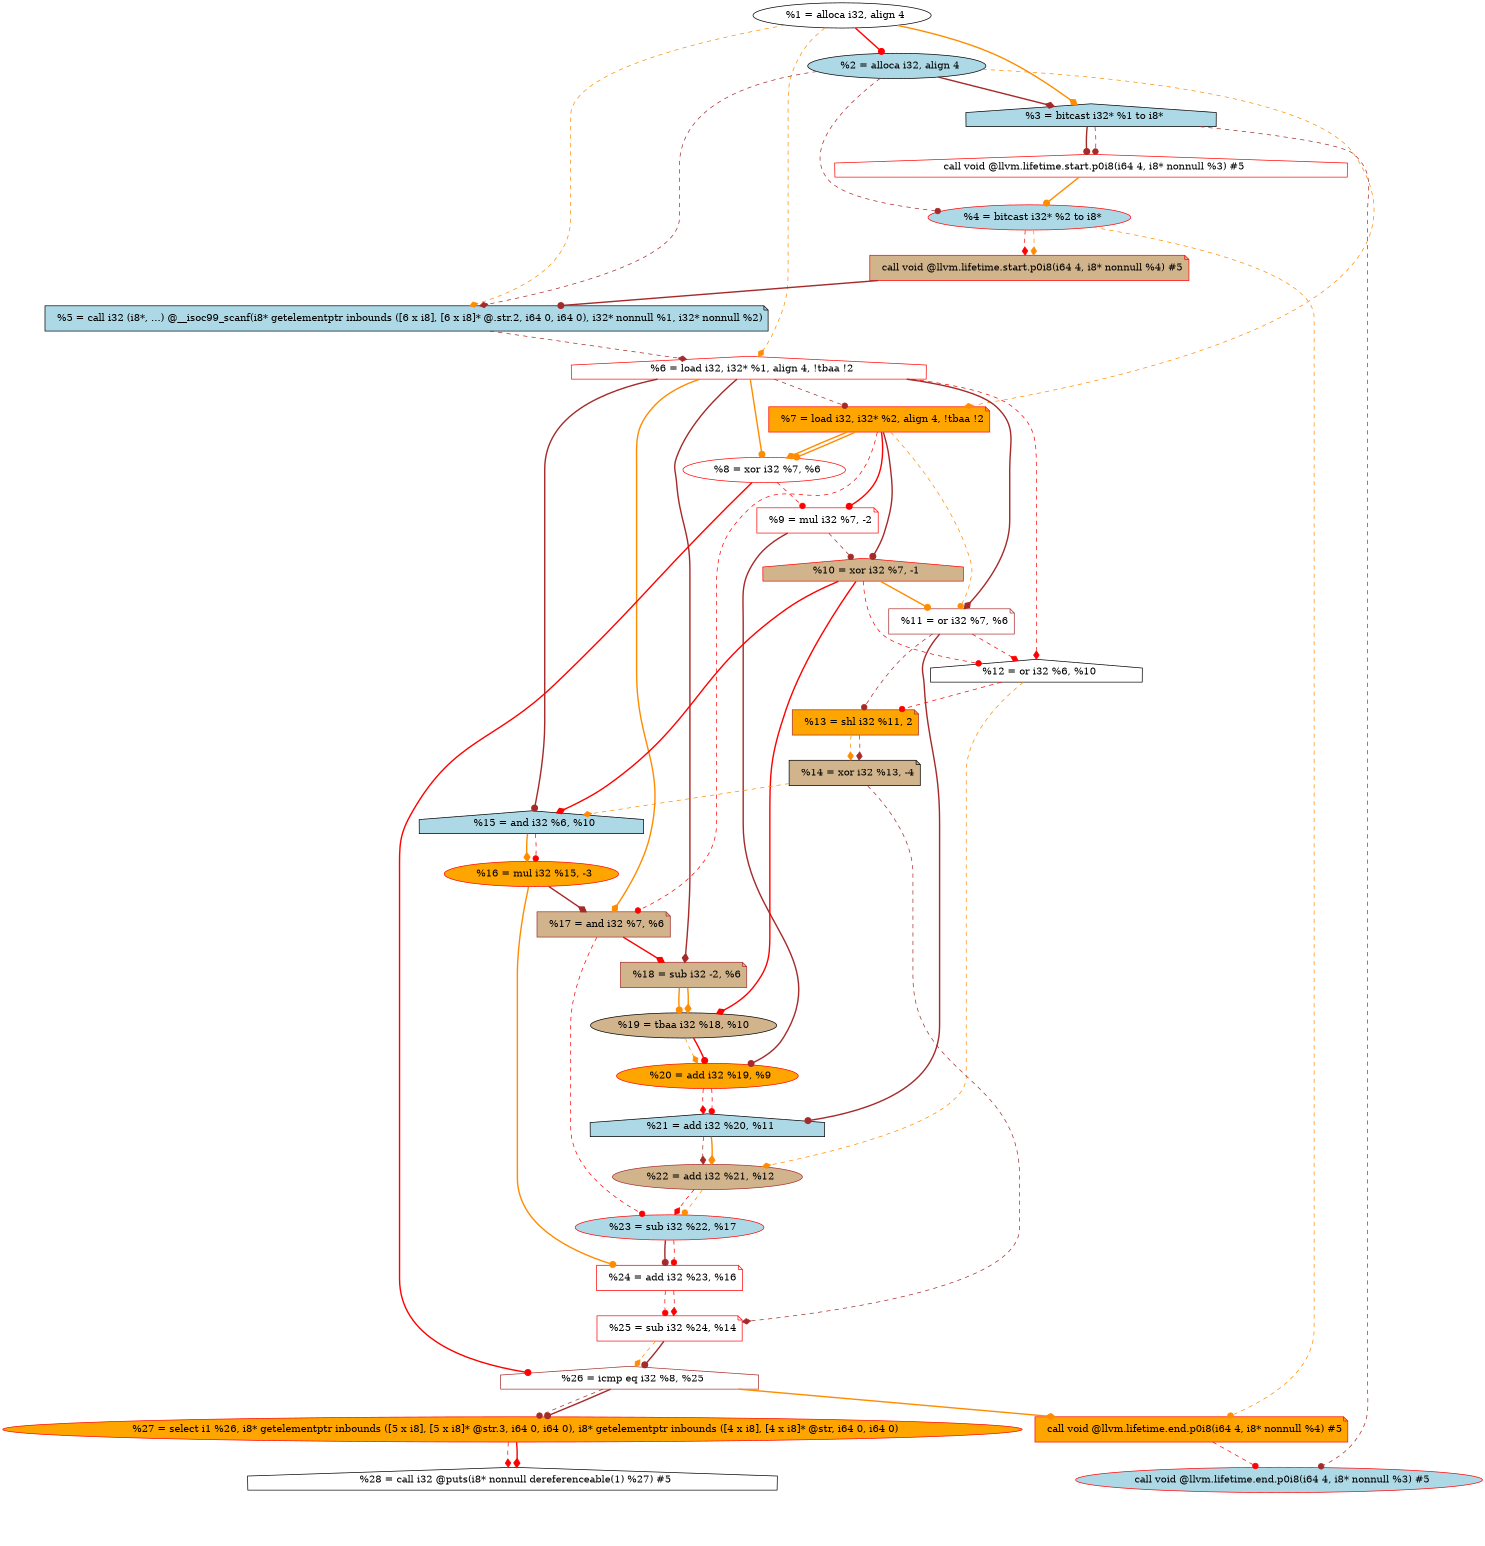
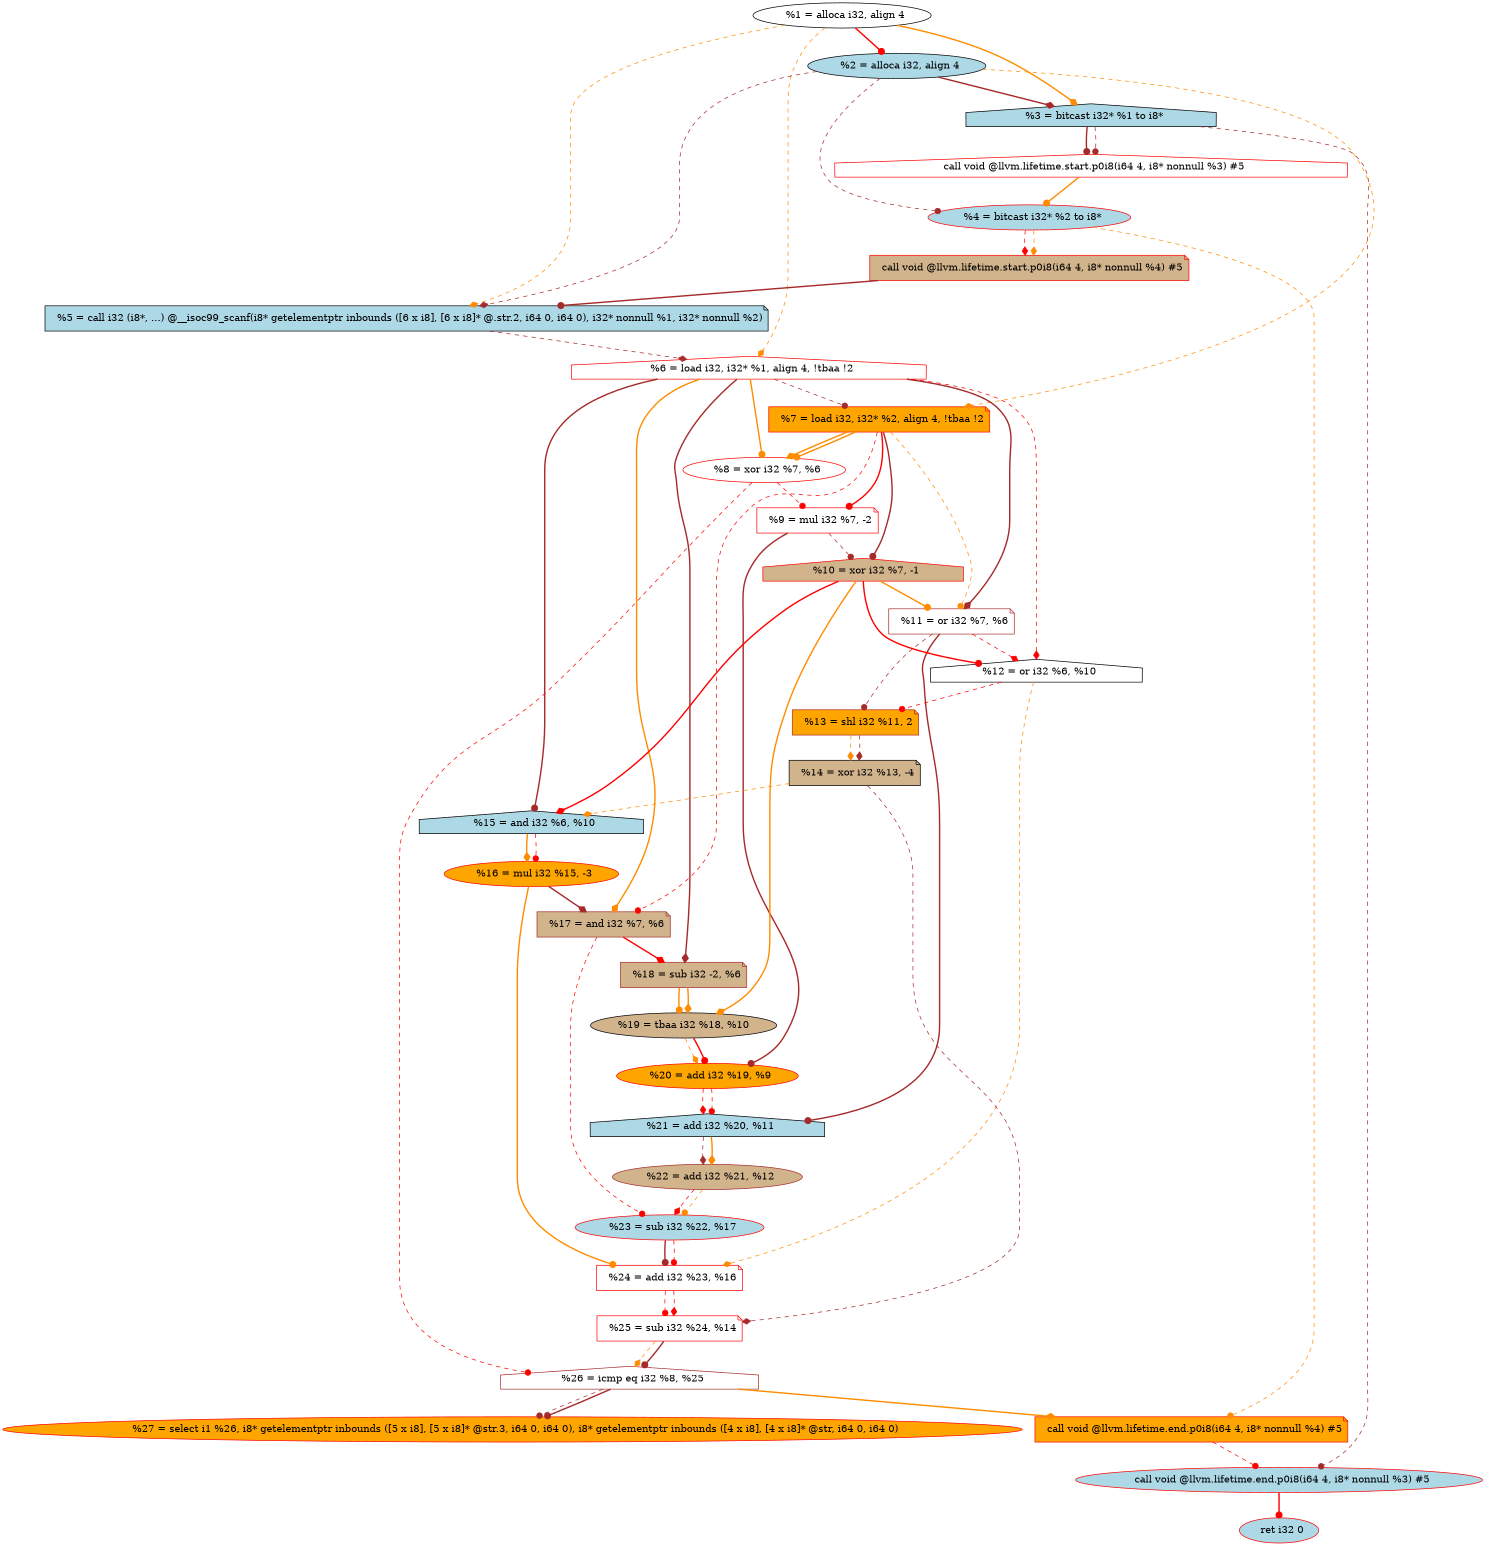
edge "%10 = xor i32 %7, -1" -> "%12 = or i32 %6, %10": style dashed -> bold
edge "%10 = xor i32 %7, -1" -> "%19 = tbaa i32 %18, %10": color red -> darkorange
edge "%8 = xor i32 %7, %6" -> "%26 = icmp eq i32 %8, %25": style bold -> dashed
edge "%12 = or i32 %6, %10" -> "%22 = add i32 %21, %12": now "%12 = or i32 %6, %10" -> "%24 = add i32 %23, %16"
node "%28 = call i32 @puts(i8* nonnull dereferenceable(1) %27) #5": removed
node "ret i32 0": added
